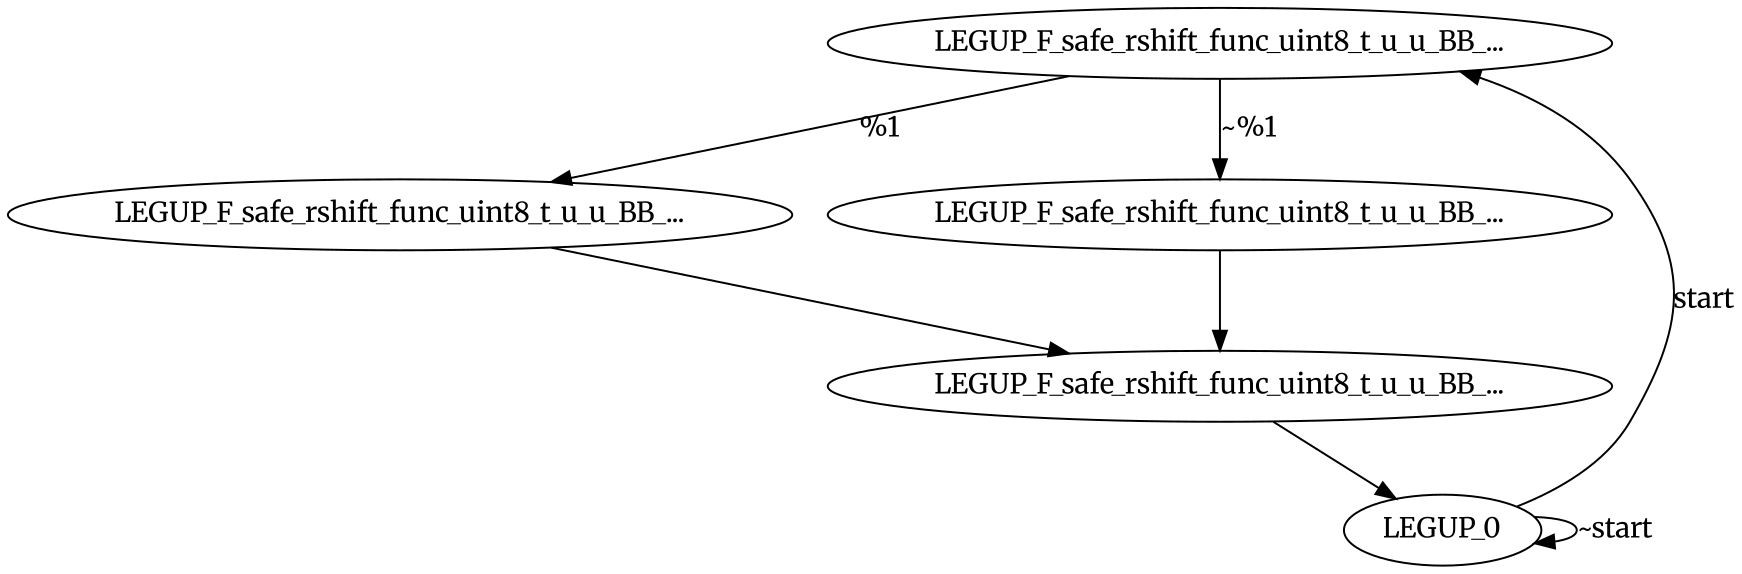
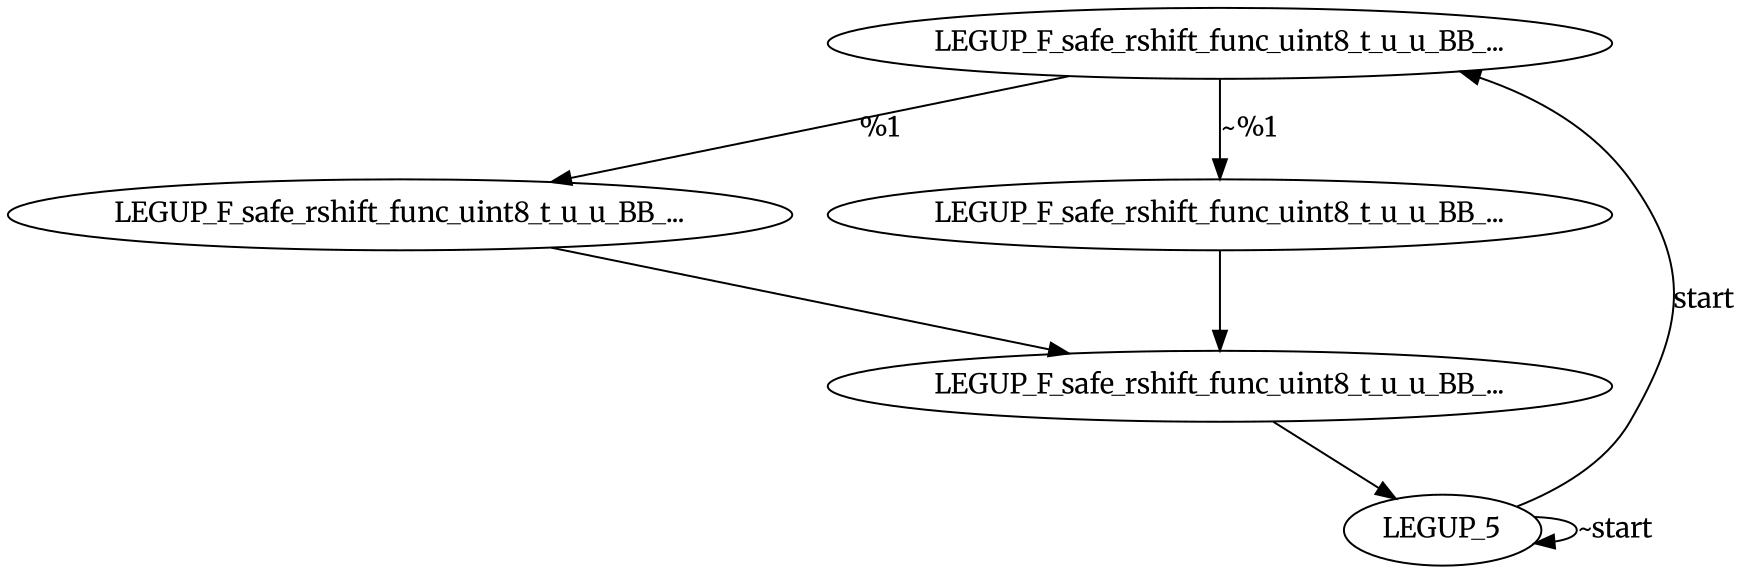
node "LEGUP_0": label "LEGUP_0" -> "LEGUP_5"
